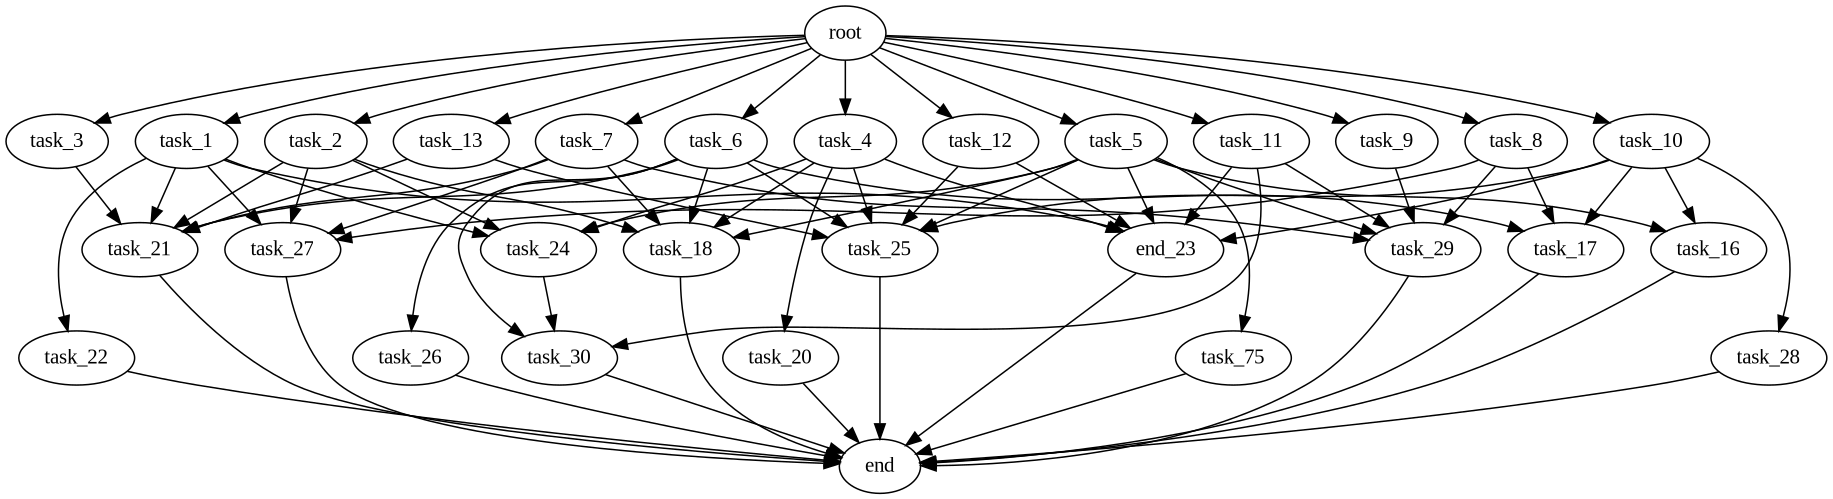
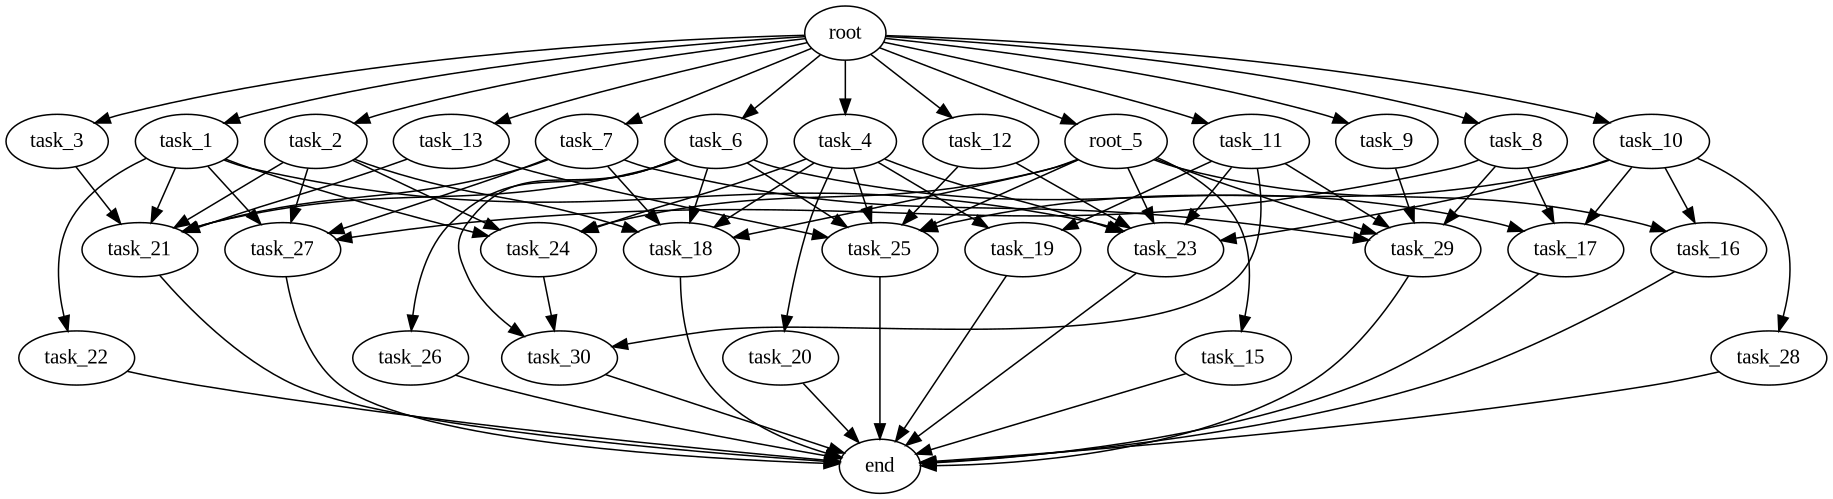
node "task_5": label "task_5" -> "root_5"
node "task_19": added
node "end_23": label "end_23" -> "task_23"
node "task_75": label "task_75" -> "task_15"
